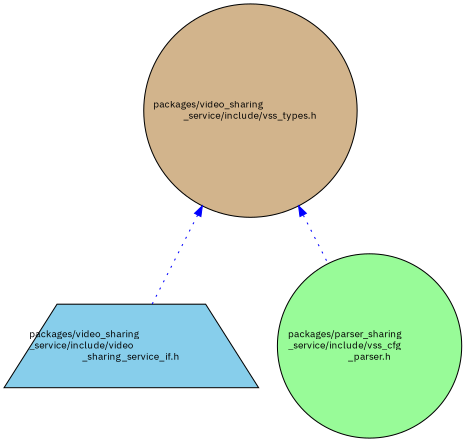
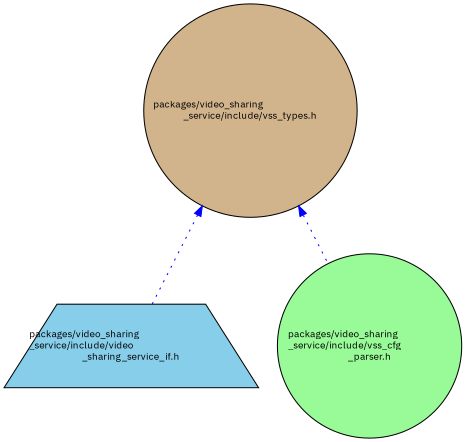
node "packages/parser_sharing _service/include/vss_cfg _parser.h": label "packages/parser_sharing _service/include/vss_cfg _parser.h" -> "packages/video_sharing _service/include/vss_cfg _parser.h"
